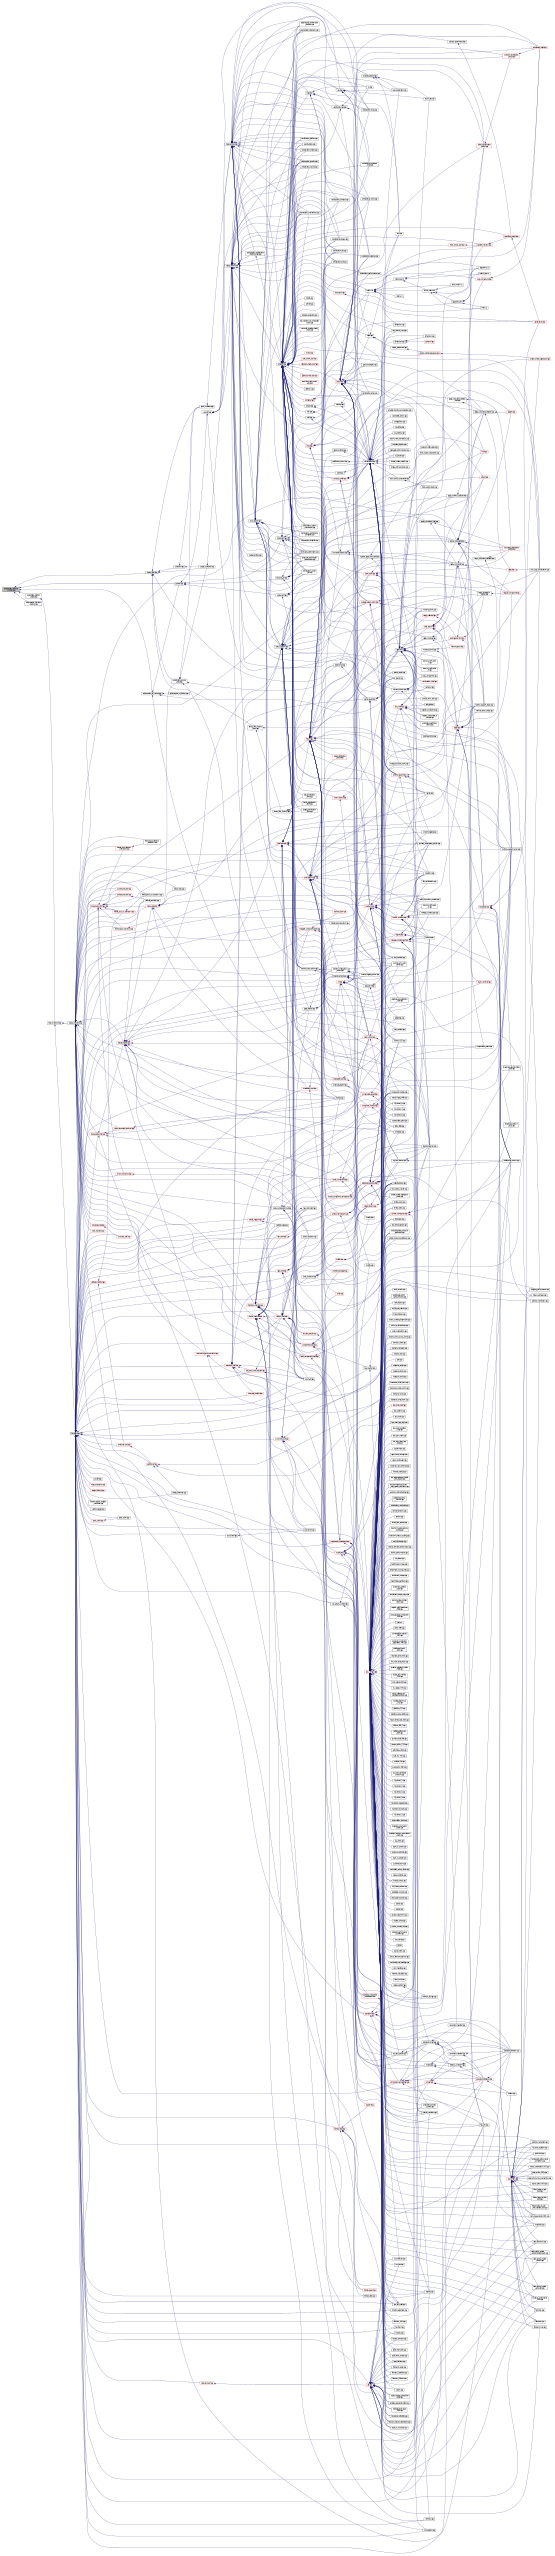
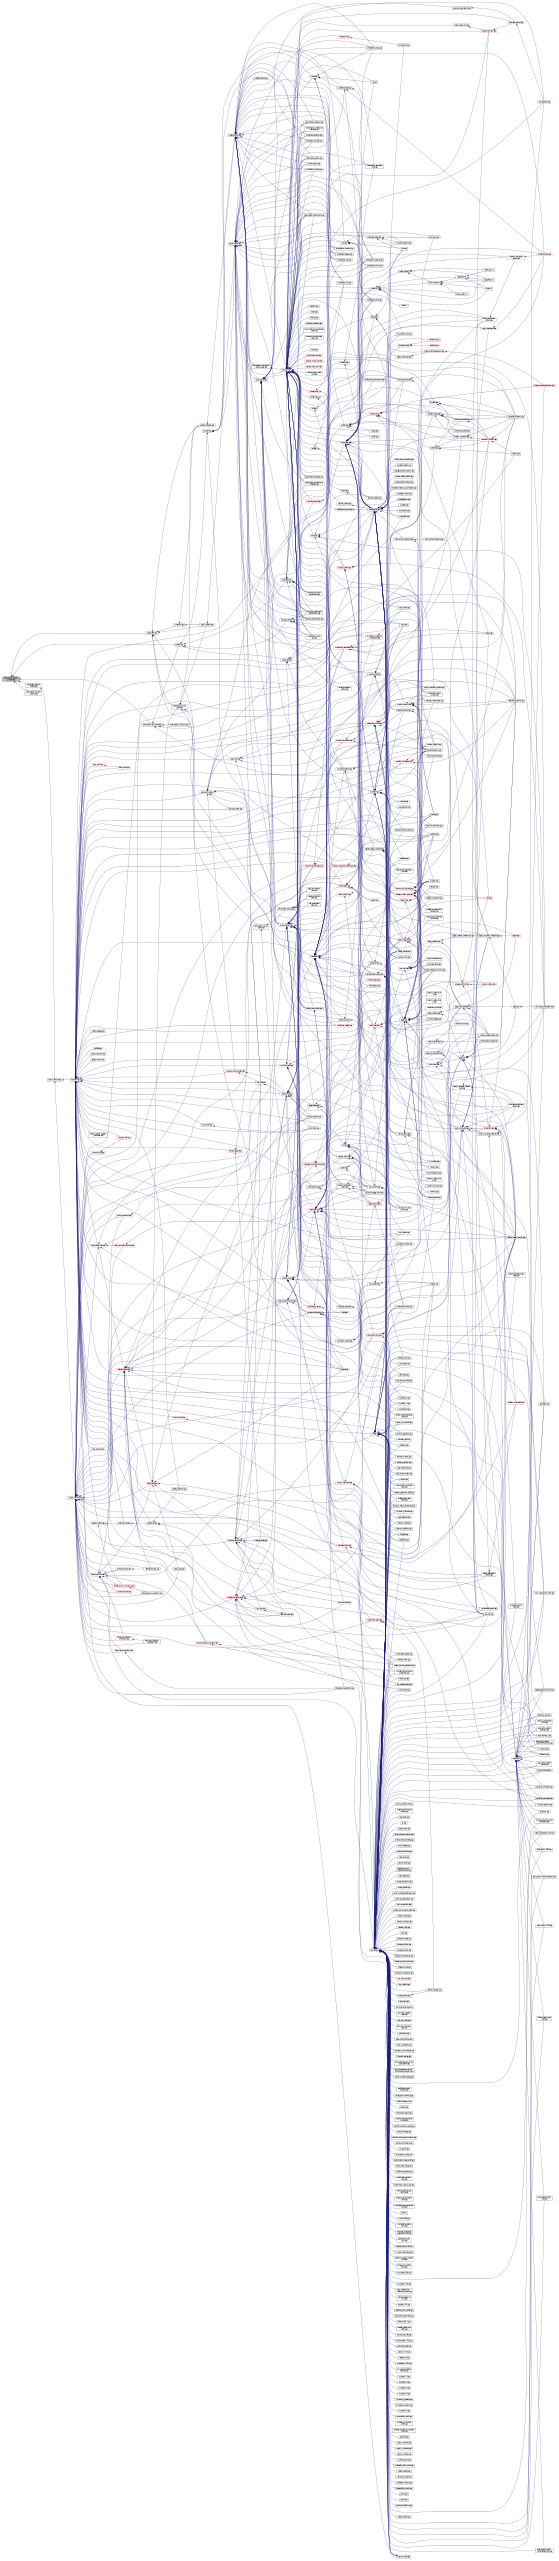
edge "hpx_fwd.hpp" -> "runtime_fwd.hpp": reversed
